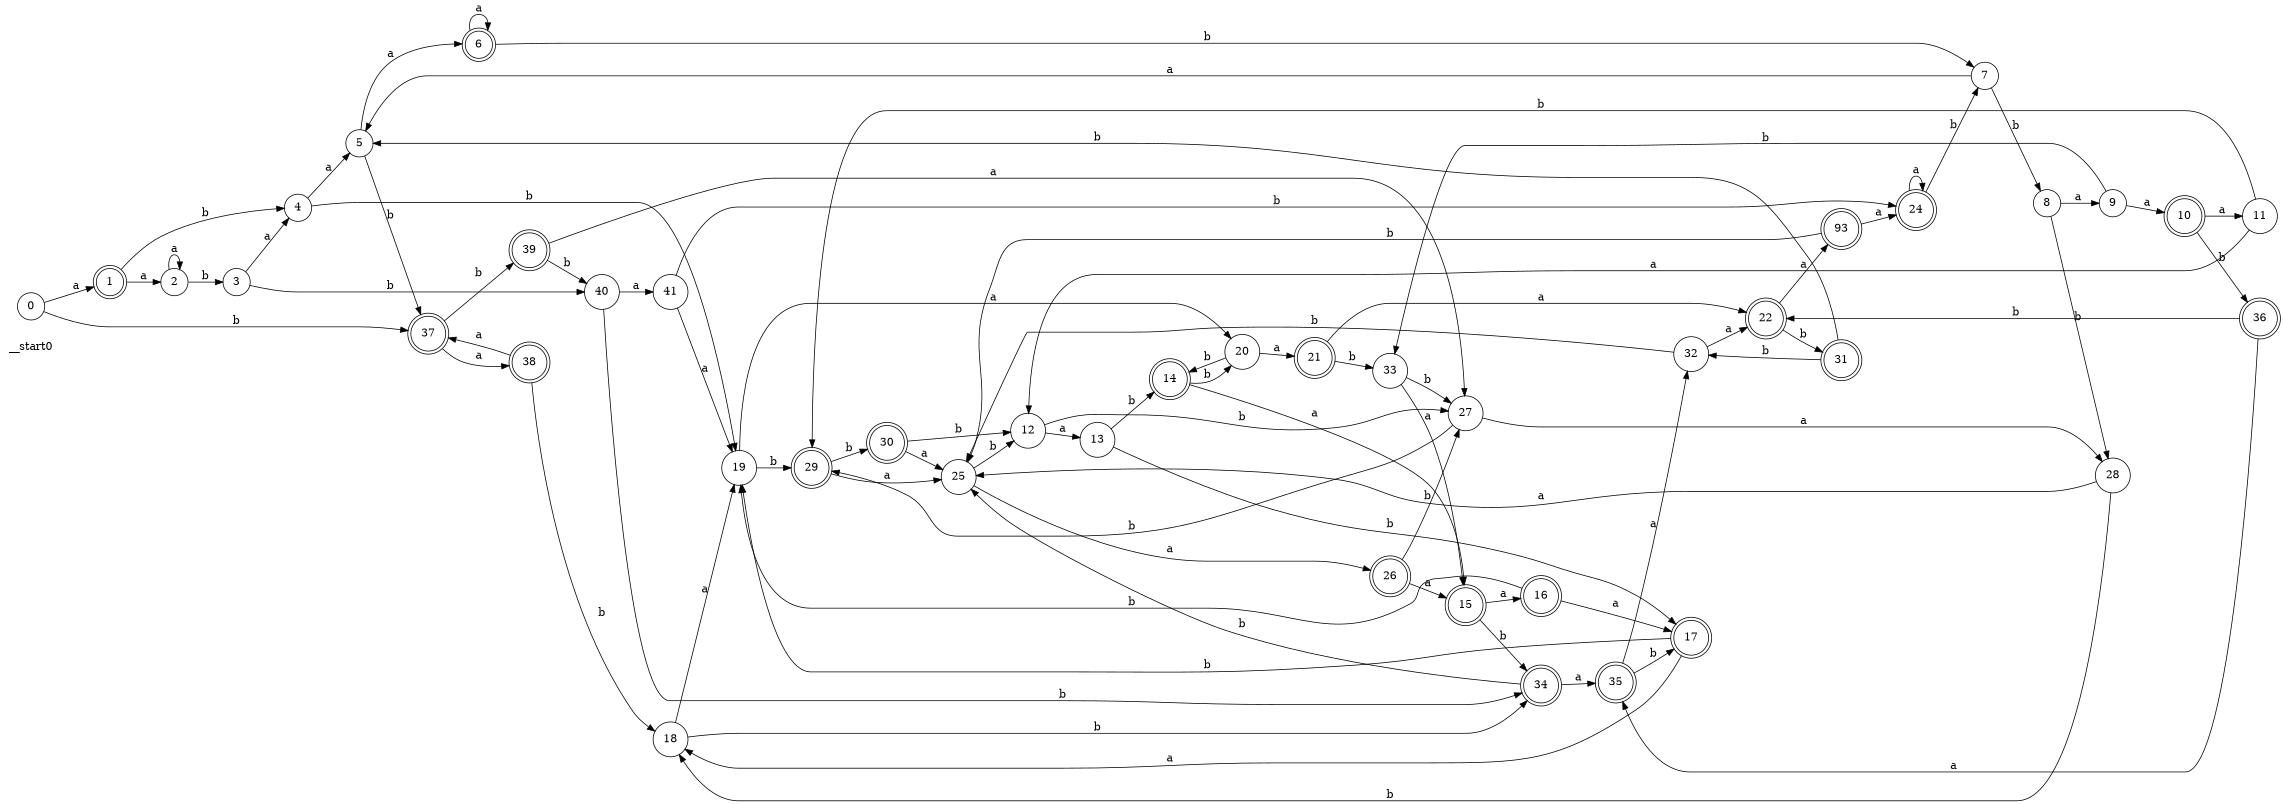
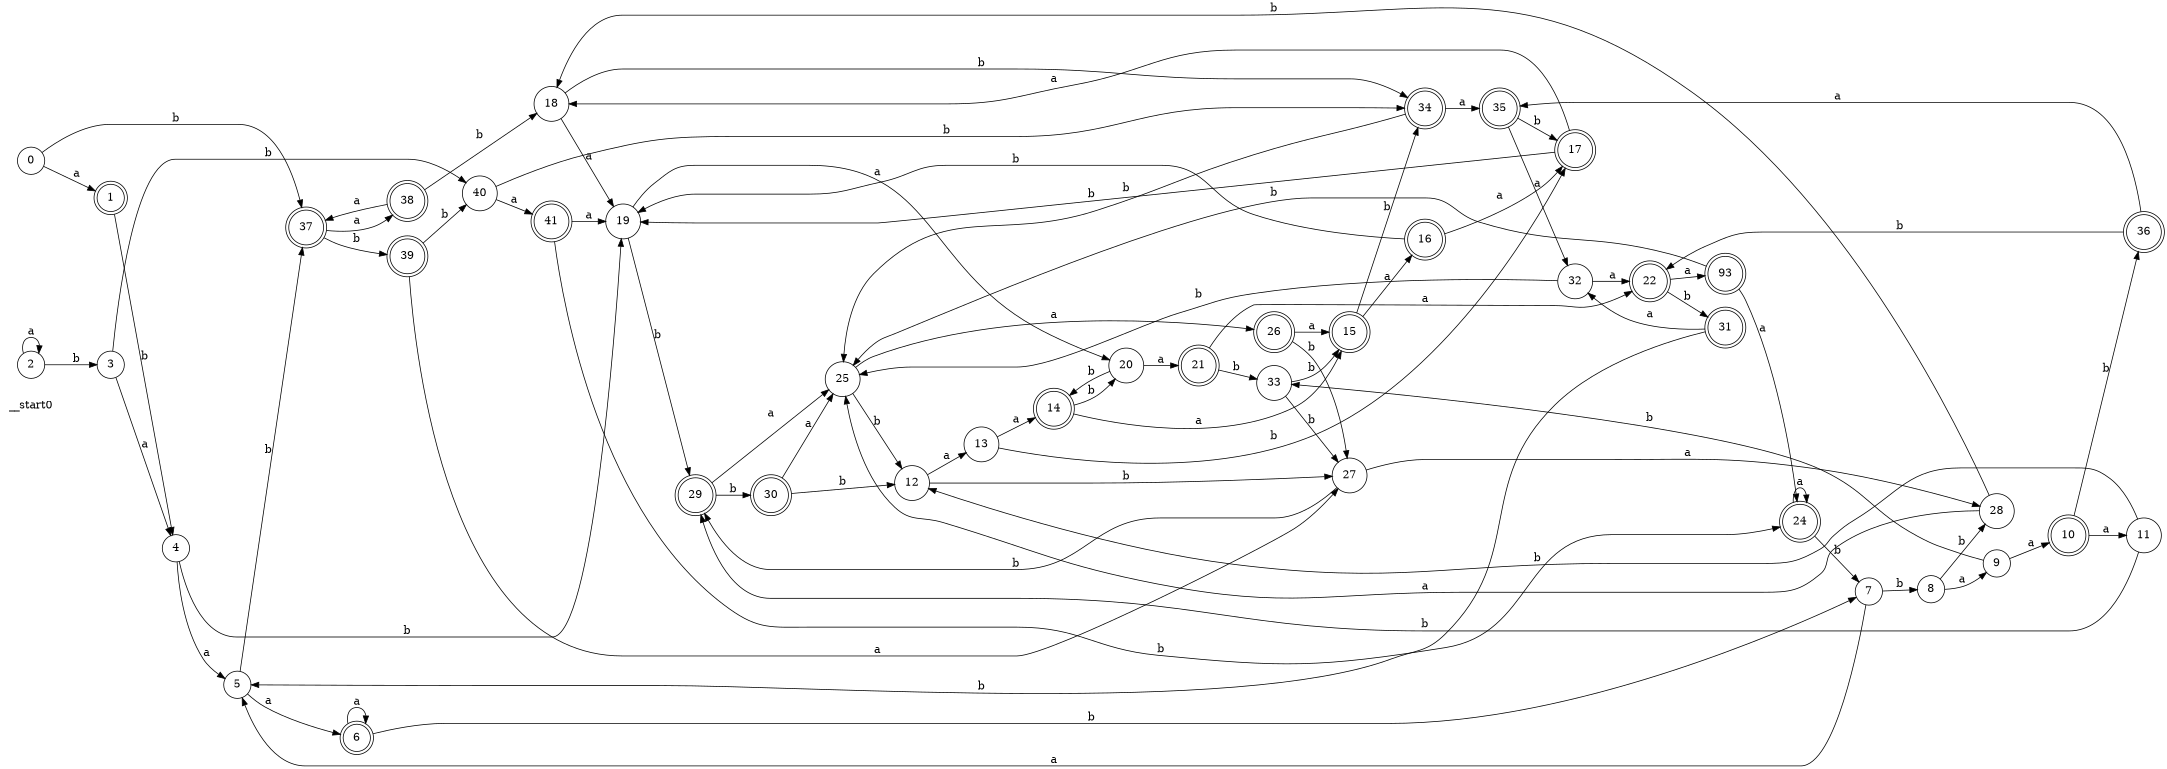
edge "11" -> "12": label "a" -> "b"
edge "1" -> "2": removed, label "a"
node "41": shape circle -> doublecircle
edge "31" -> "32": label "b" -> "a"
edge "13" -> "14": label "b" -> "a"
edge "33" -> "15": label "a" -> "b"
